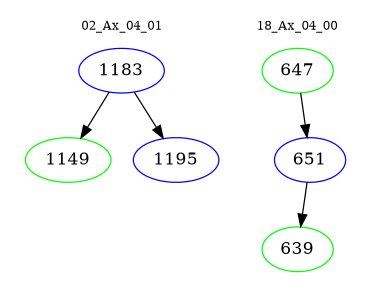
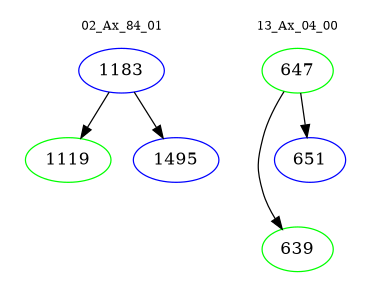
cluster "02_Ax_04_01": label "02_Ax_04_01" -> "02_Ax_84_01"
cluster "18_Ax_04_00": label "18_Ax_04_00" -> "13_Ax_04_00"
node "1149": label "1149" -> "1119"
node "1195": label "1195" -> "1495"
edge "651" -> "639": now "647" -> "639"
